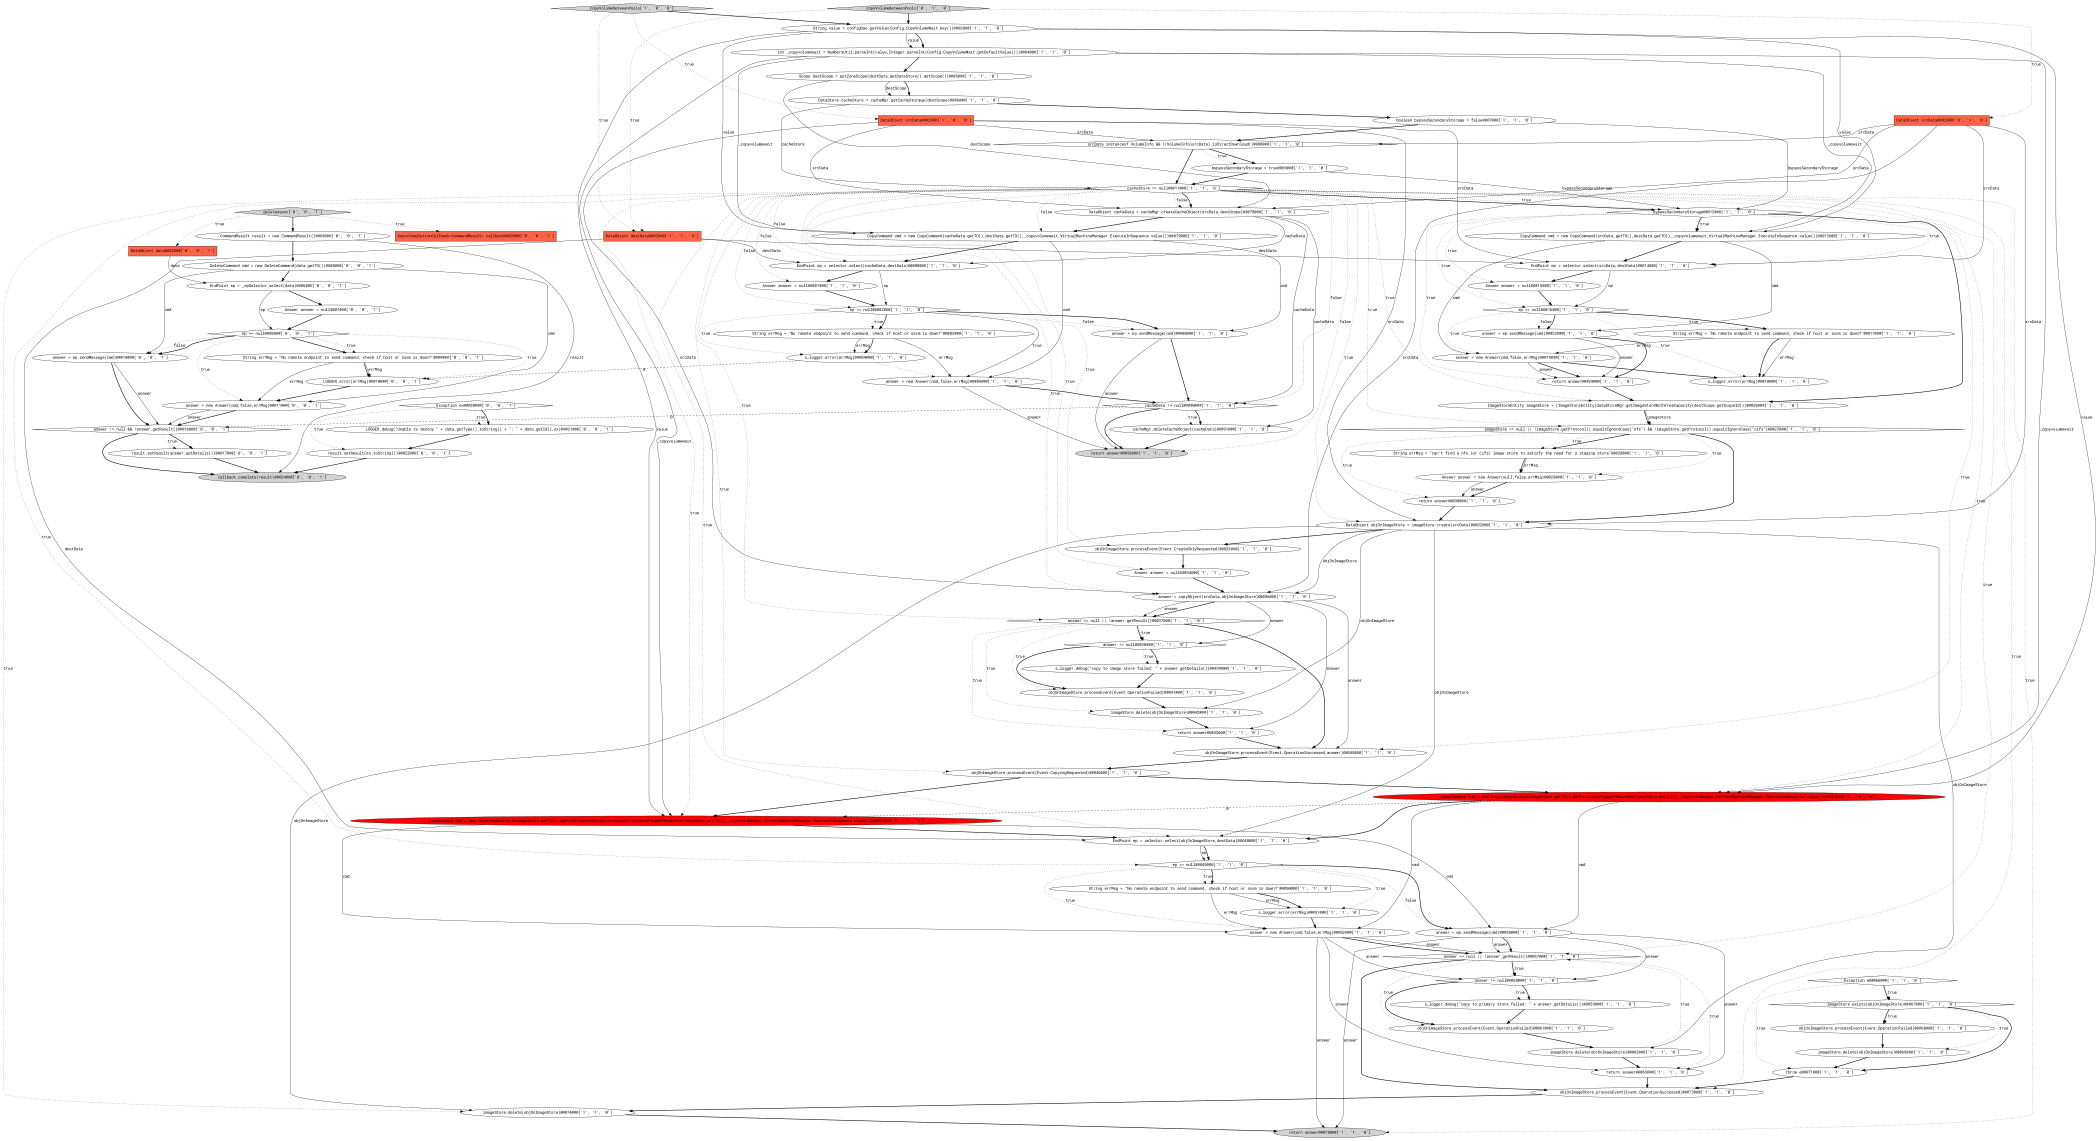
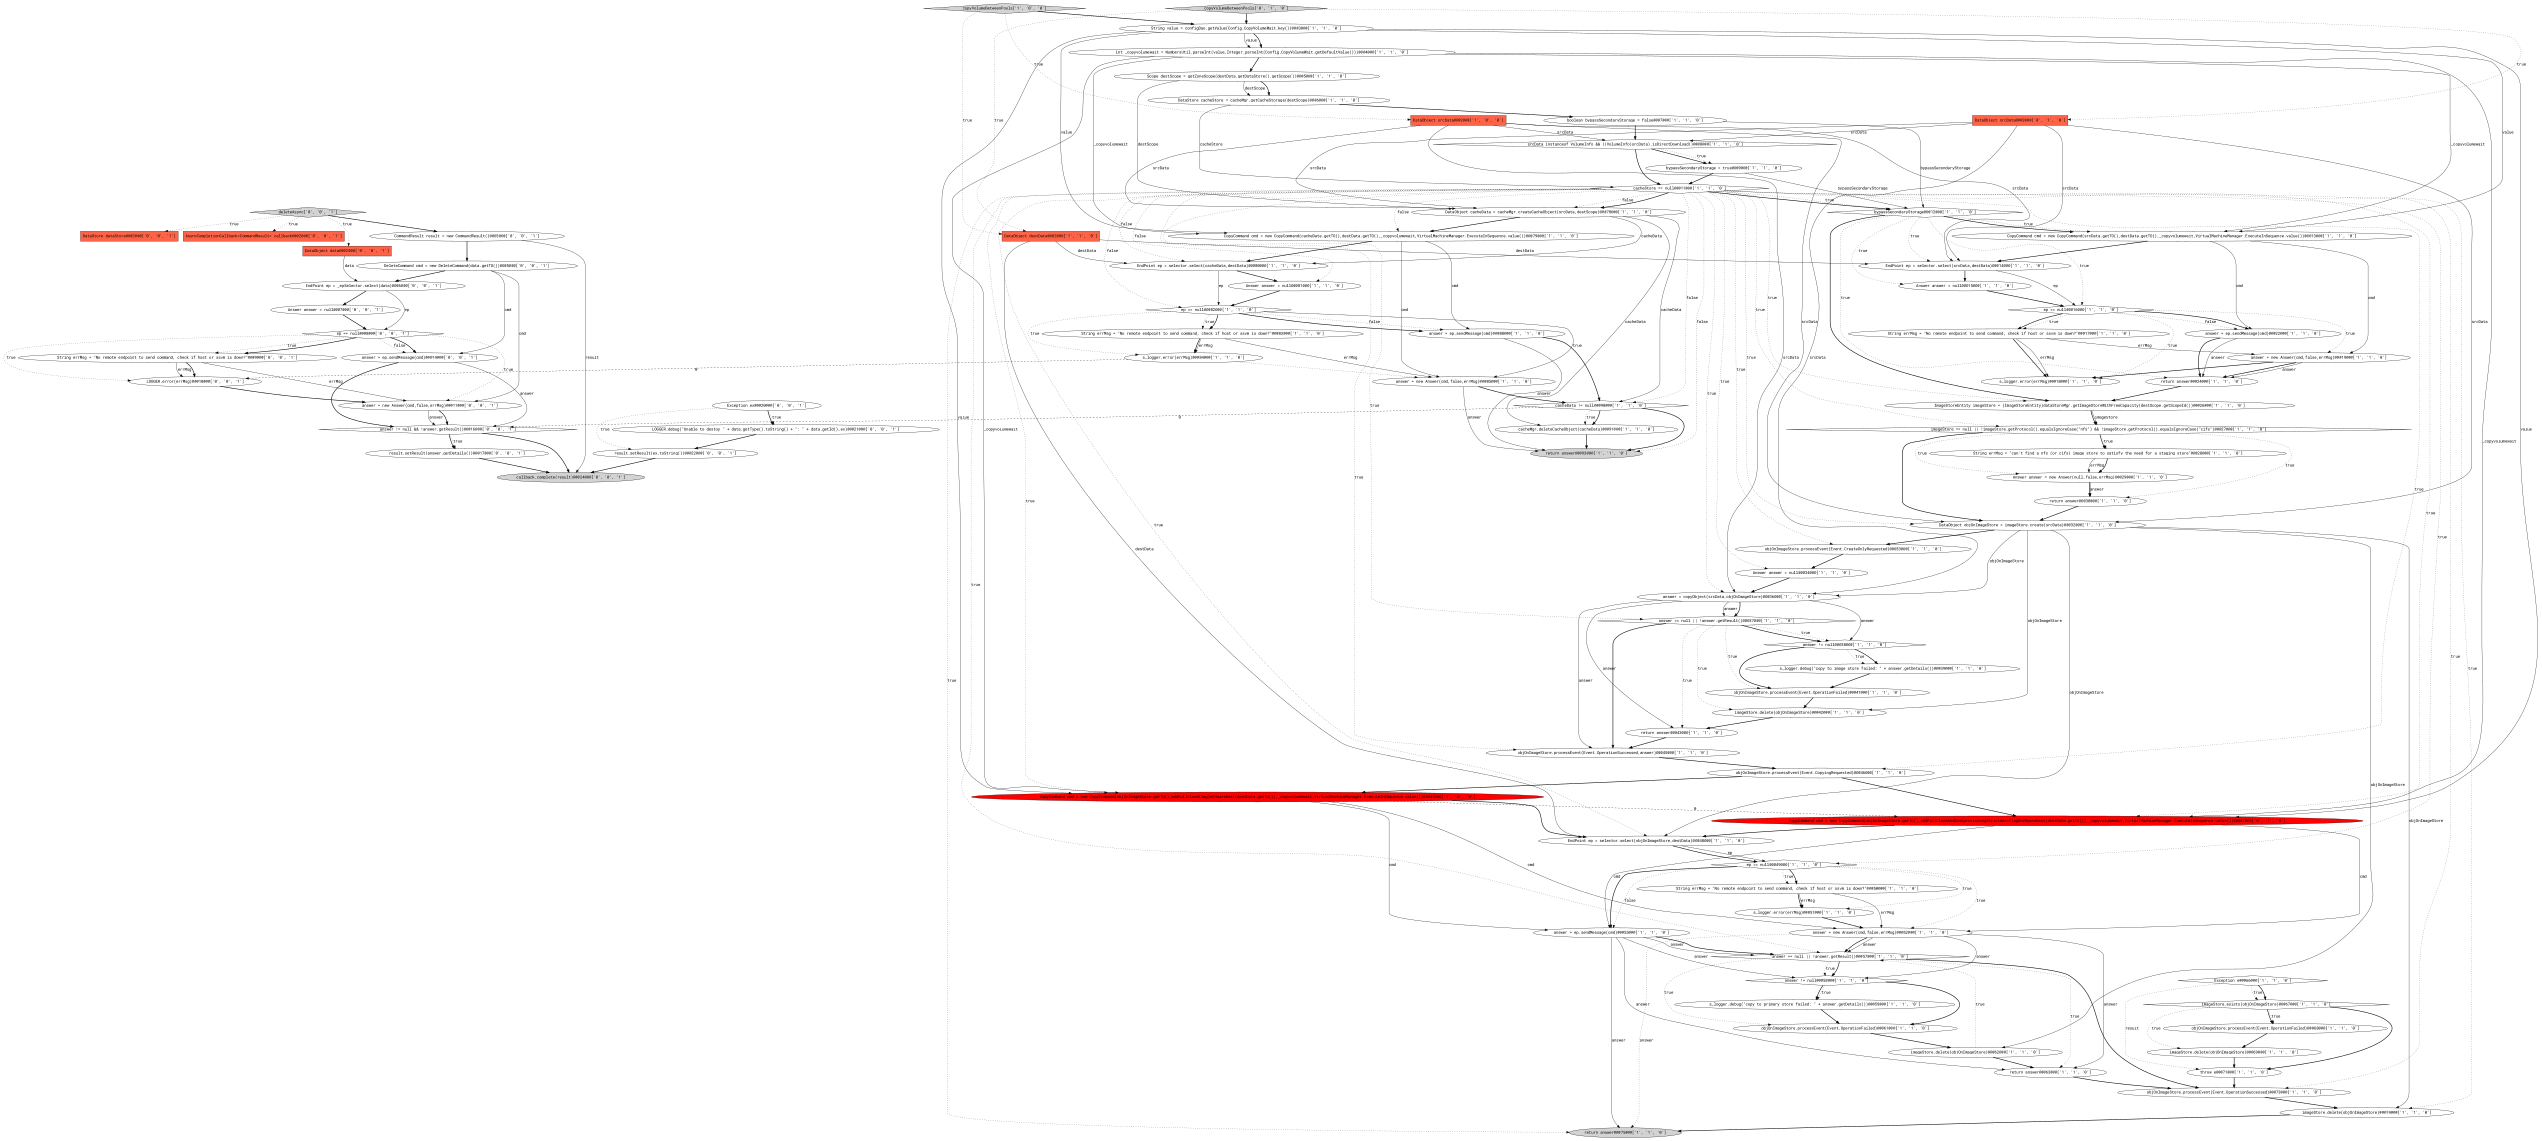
node "DataStore dataStore@@@2@@@['0', '0', '1']": added
node "Exception ex@@@20@@@['0', '0', '1']": shape diamond -> ellipse
edge "Exception e@@@66@@@['1', '1', '0']" -> "throw e@@@71@@@['1', '1', '0']": label "true" -> "result"
edge "answer = new Answer(cmd,false,errMsg)@@@52@@@['1', '1', '0']" -> "return answer@@@75@@@['1', '1', '0']": style solid -> dotted
